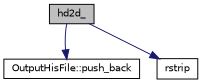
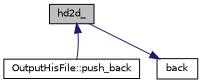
edge "hd2d_" -> "OutputHisFile::push_back": reversed
node "rstrip": label "rstrip" -> "back"
